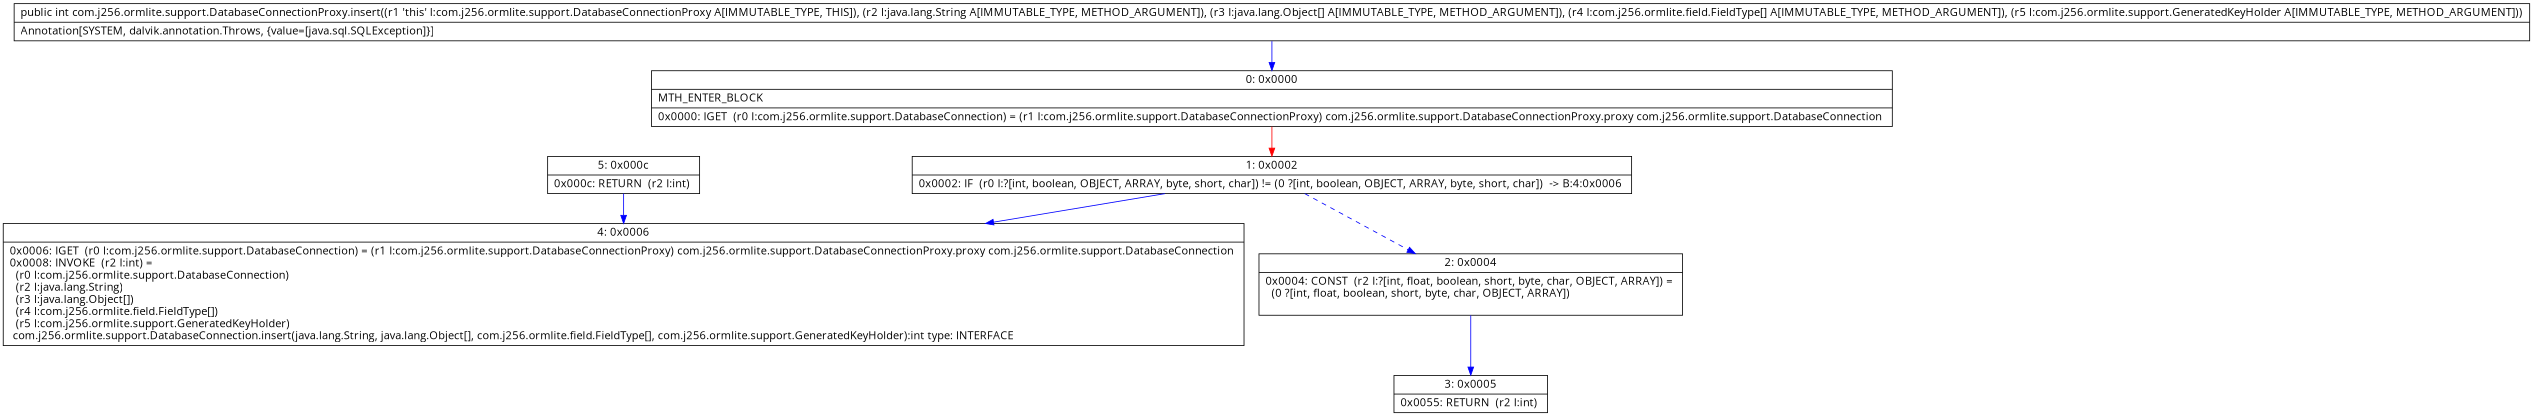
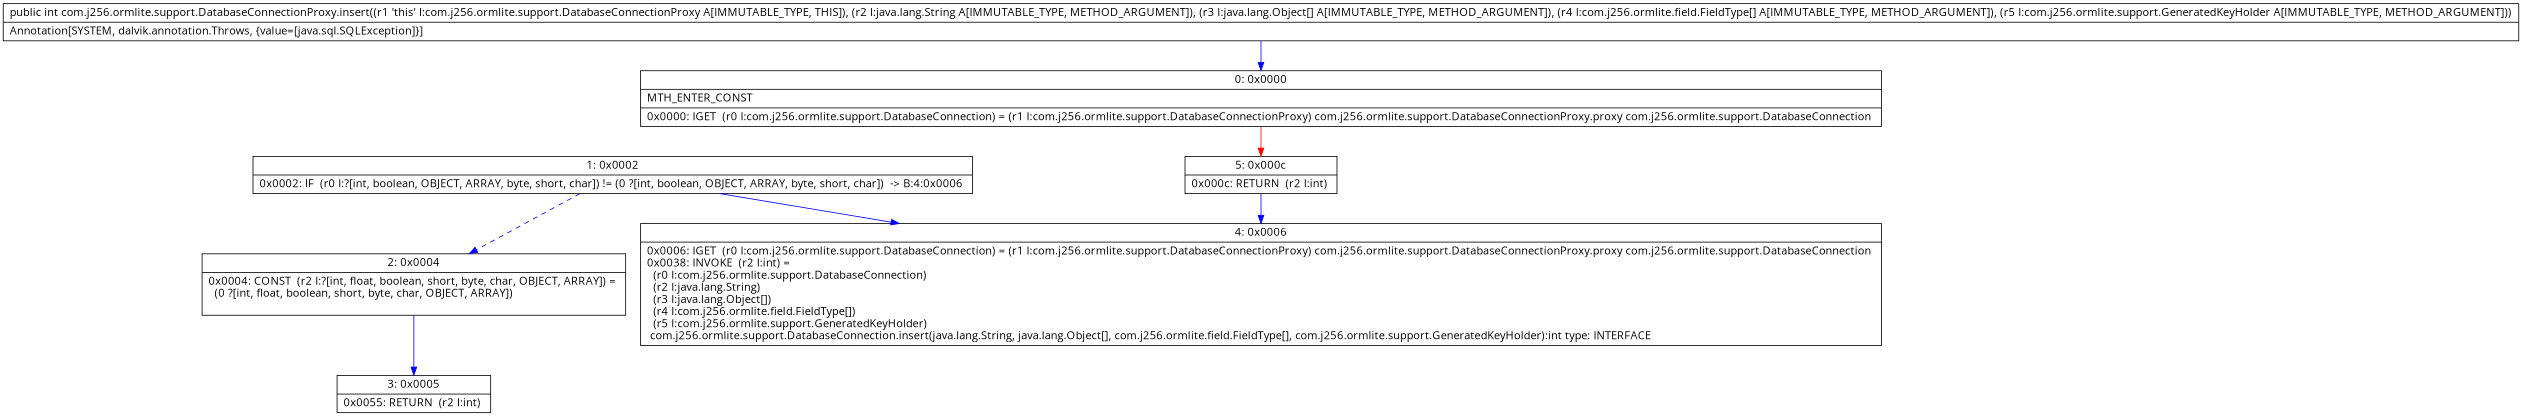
node "0: 0x0000": text "MTH_ENTER_BLOCK" -> "MTH_ENTER_CONST"
edge "0: 0x0000" -> "1: 0x0002": now "0: 0x0000" -> "5: 0x000c"
node "4: 0x0006": text "0x0008: INVOKE  (r2 I:int) =" -> "0x0038: INVOKE  (r2 I:int) ="
